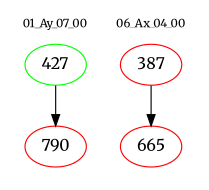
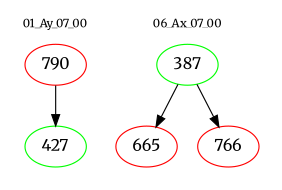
cluster "06_Ax_04_00": label "06_Ax_04_00" -> "06_Ax_07_00"
node "387": color red -> green
edge "427" -> "790": reversed
node "766": added
